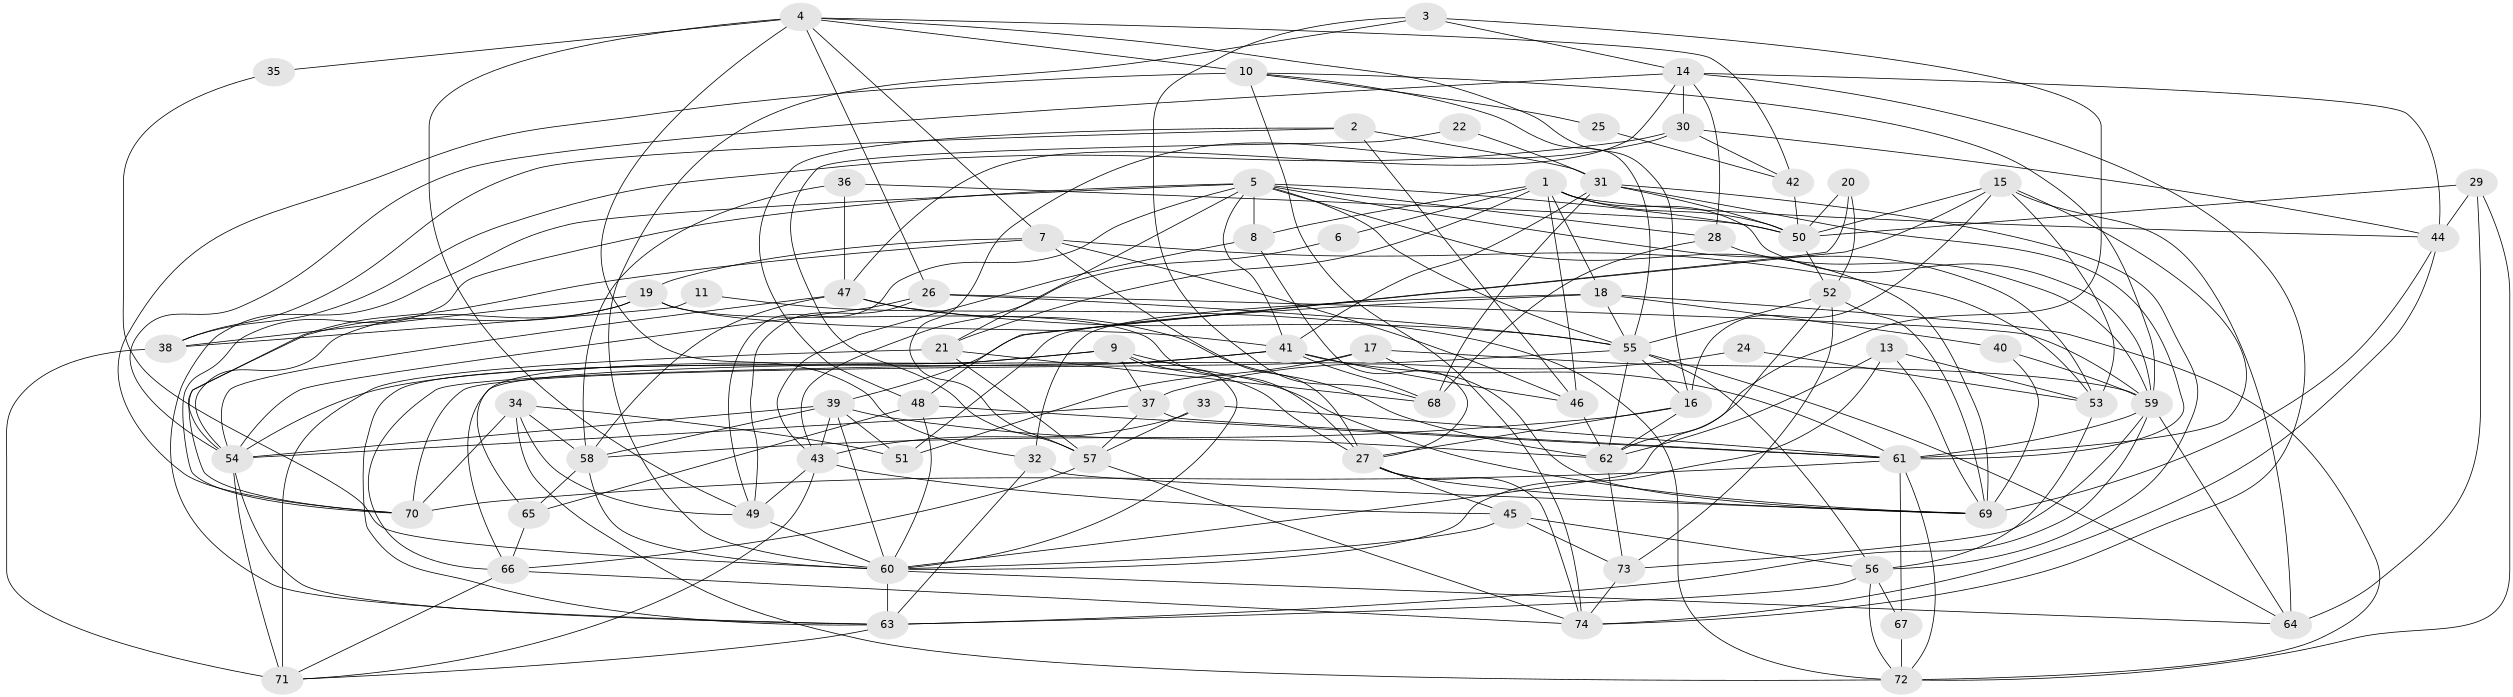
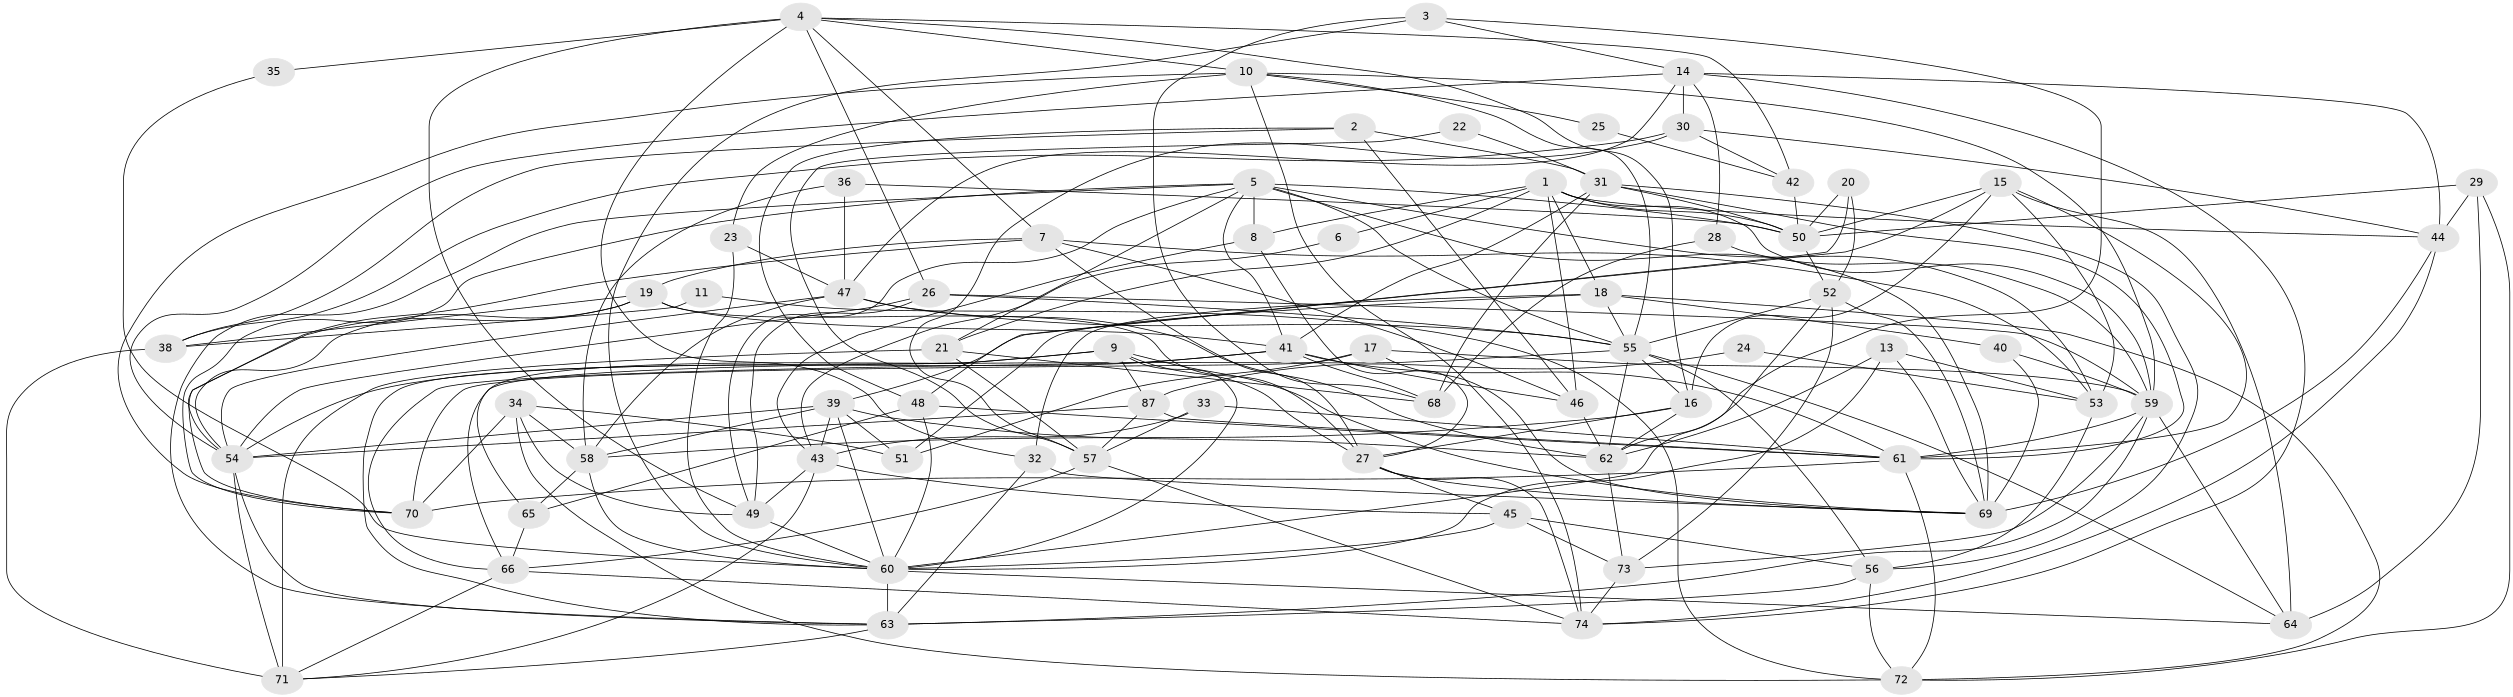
edge "5" -- "28": removed
node "23": added
node "37": label "37" -> "87"
node "67": removed
